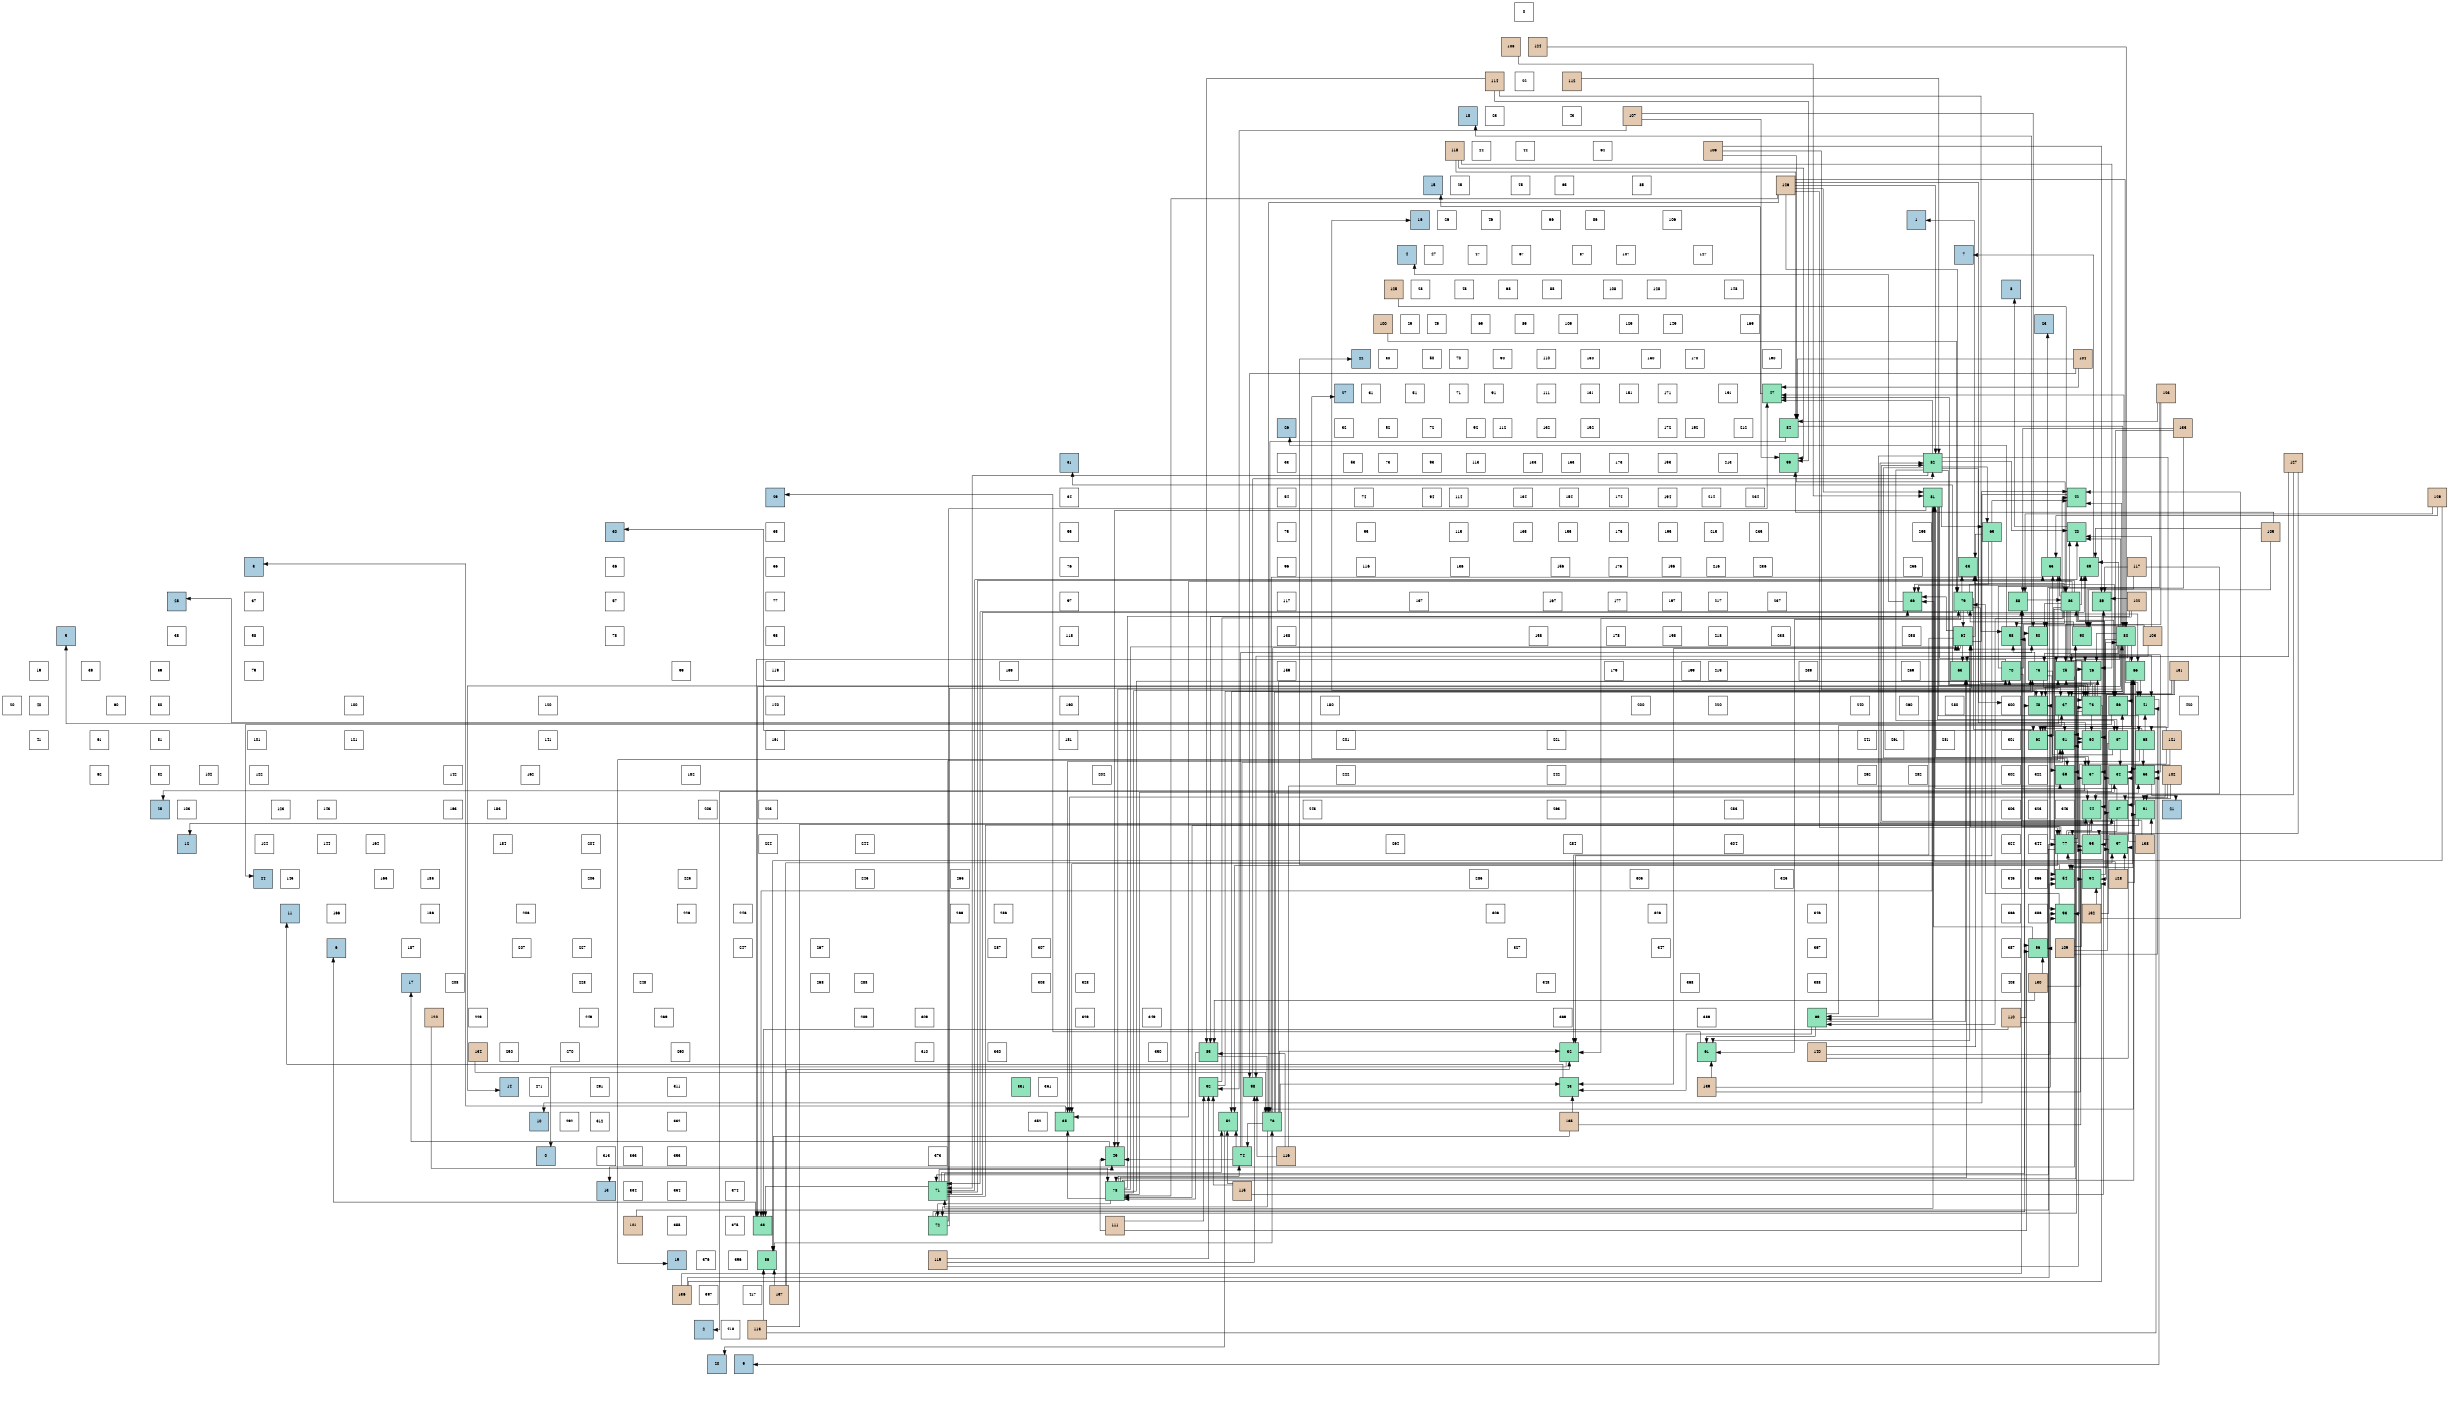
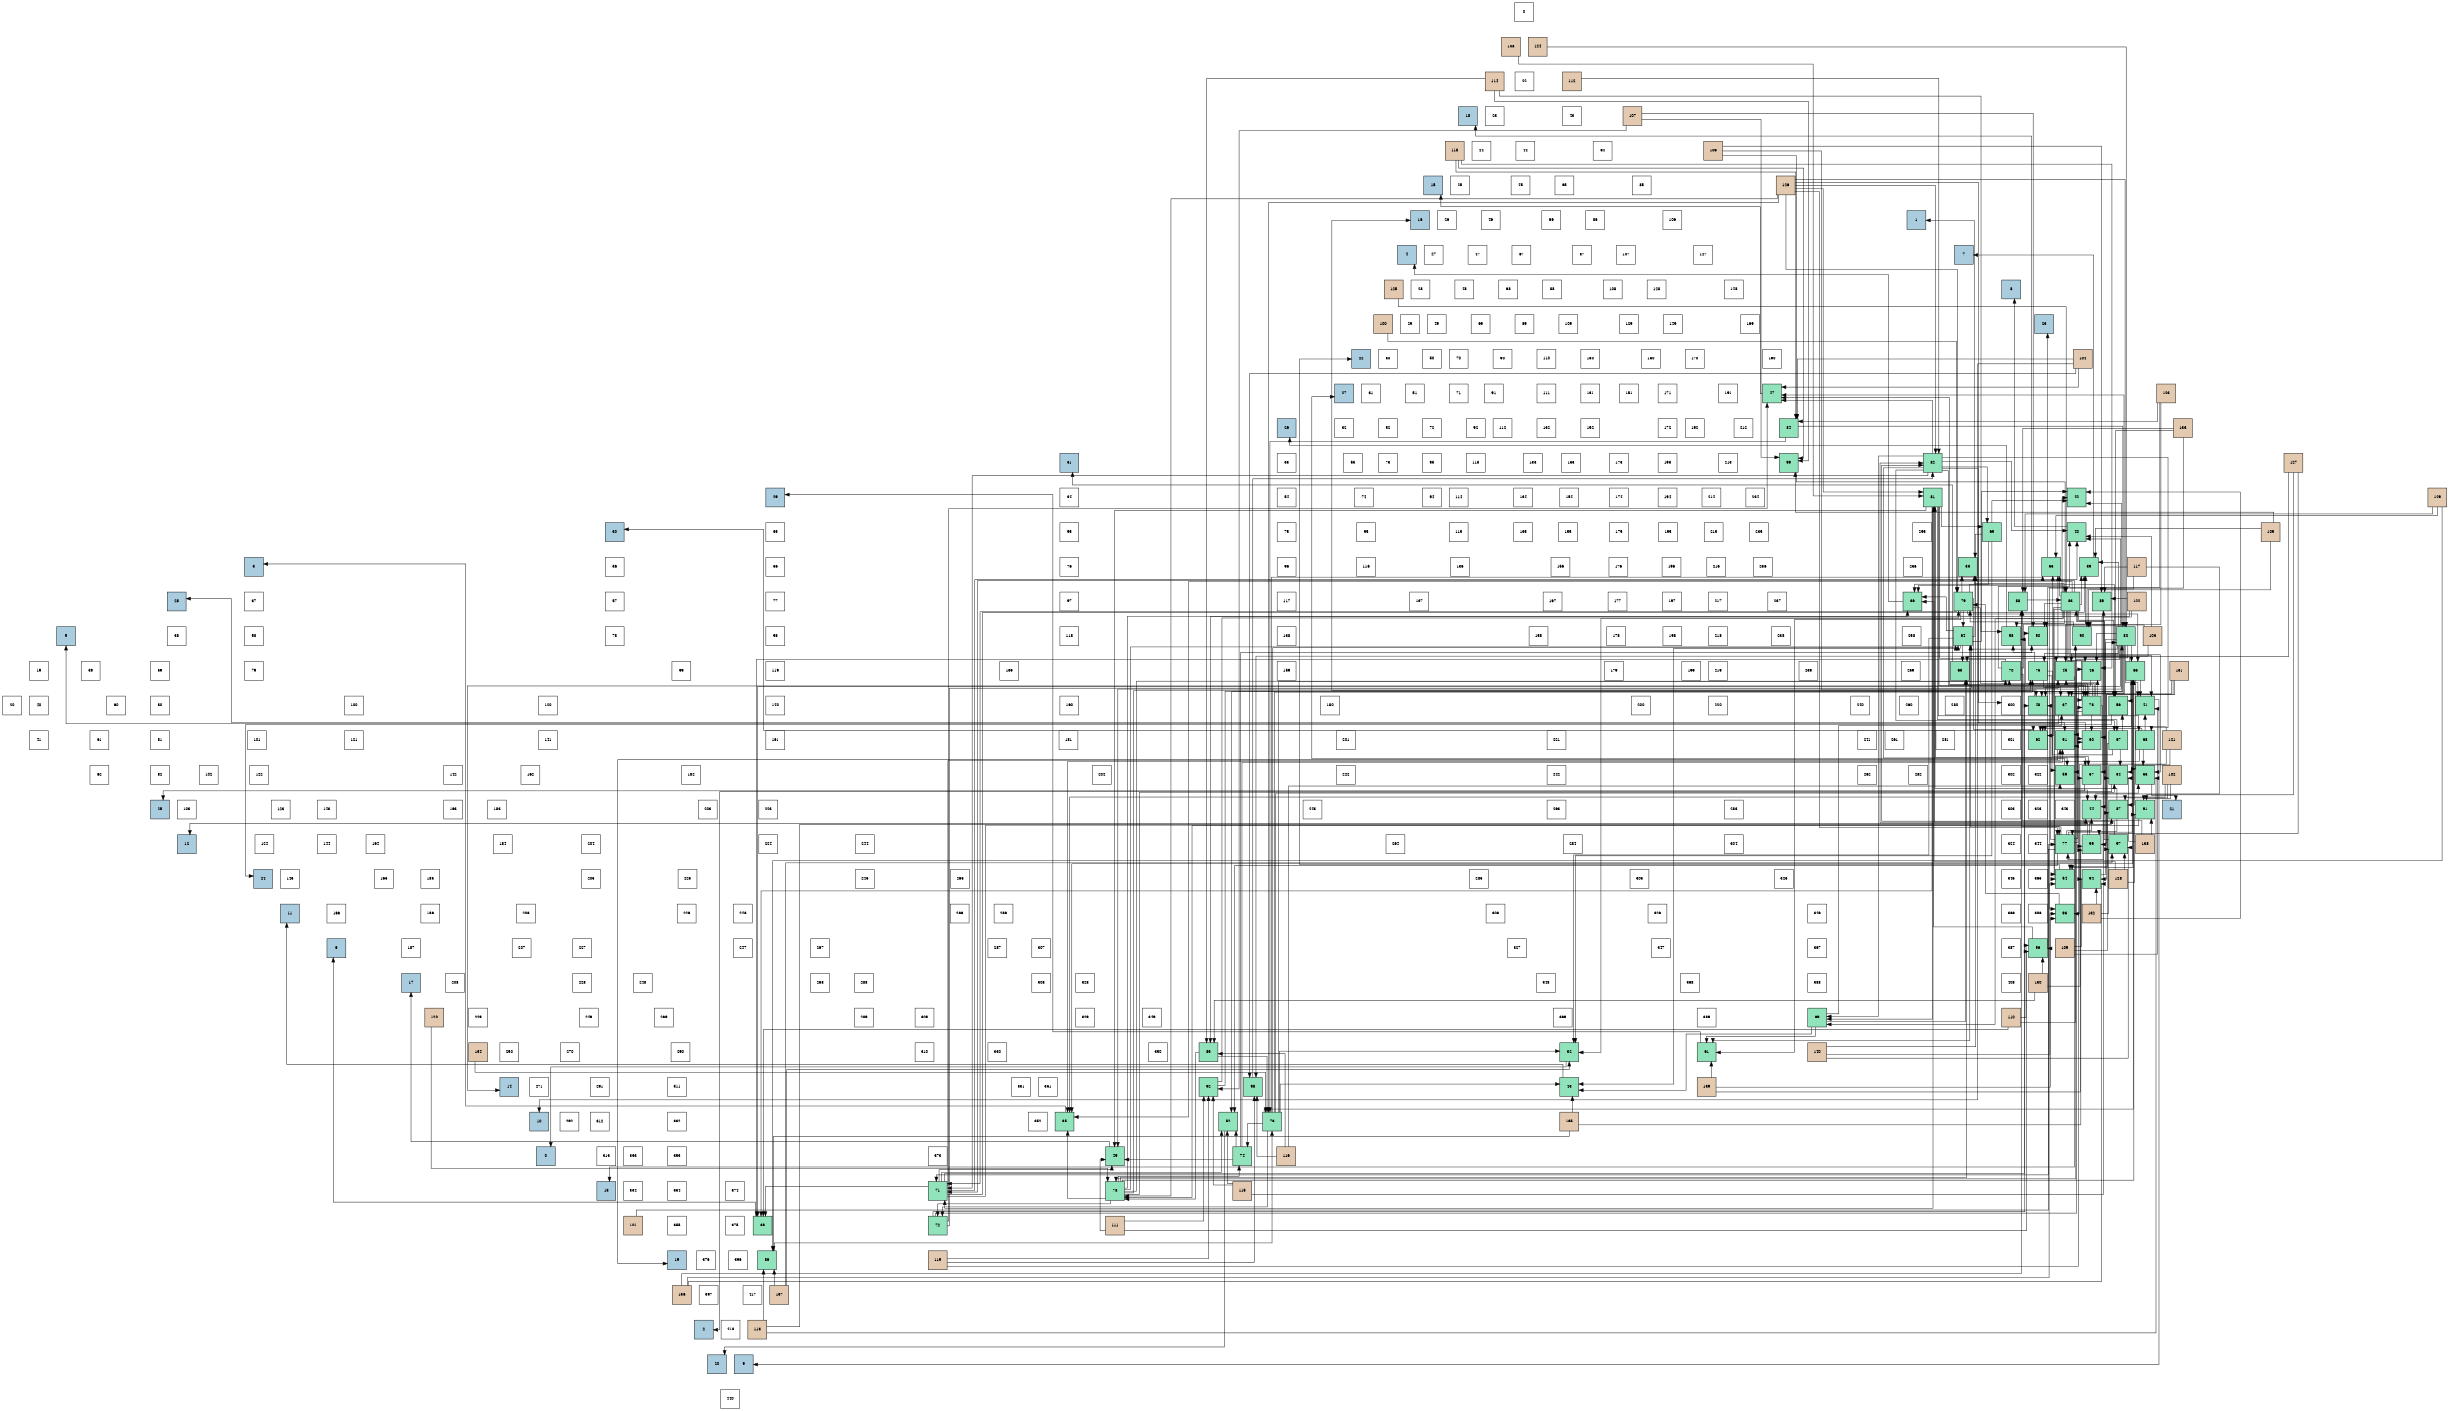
node "420": removed
node "331": fillcolor #91e3bb -> #ffffff
edge "42" -> "10": now "104" -> "10"
node "440": added
